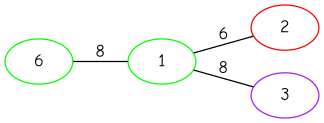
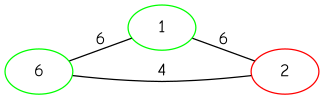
edge "6" -- "1": label "8" -> "6"
edge "6" -- "2": added, label "4"
node "3": removed
